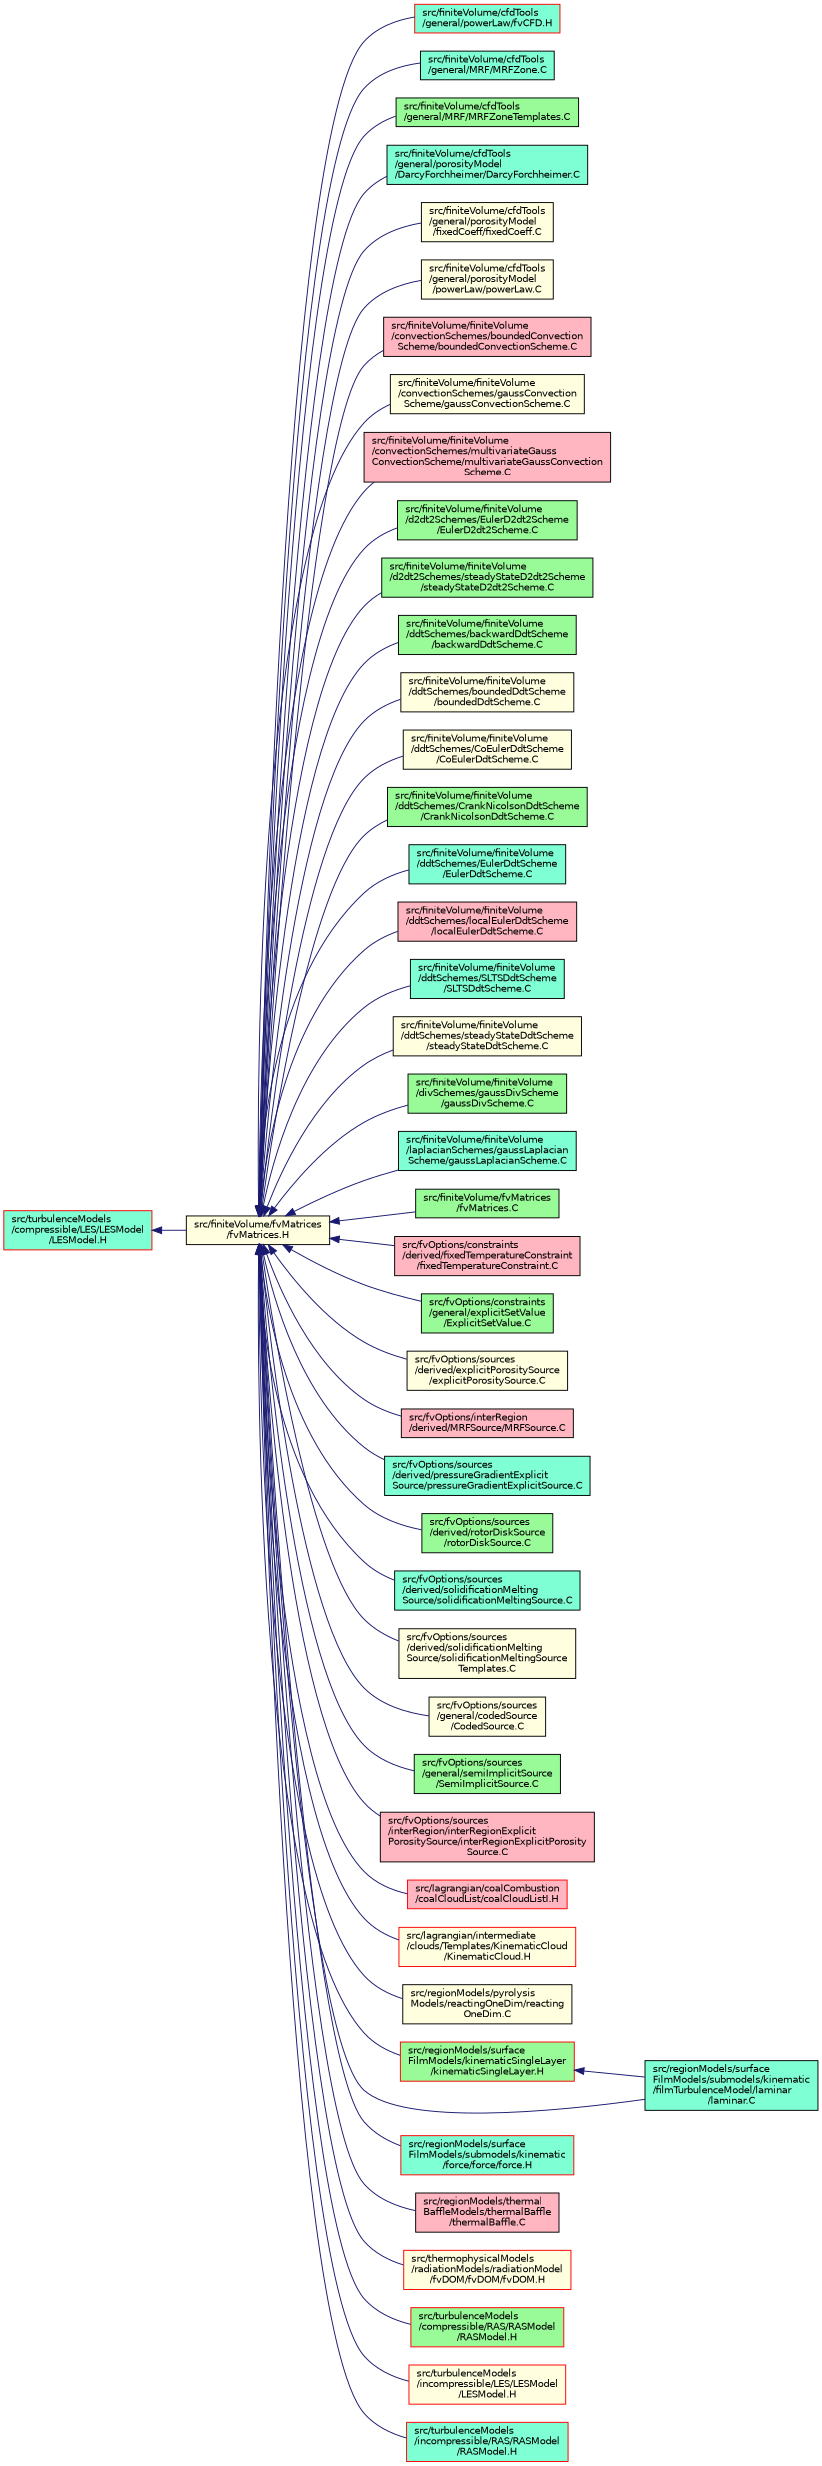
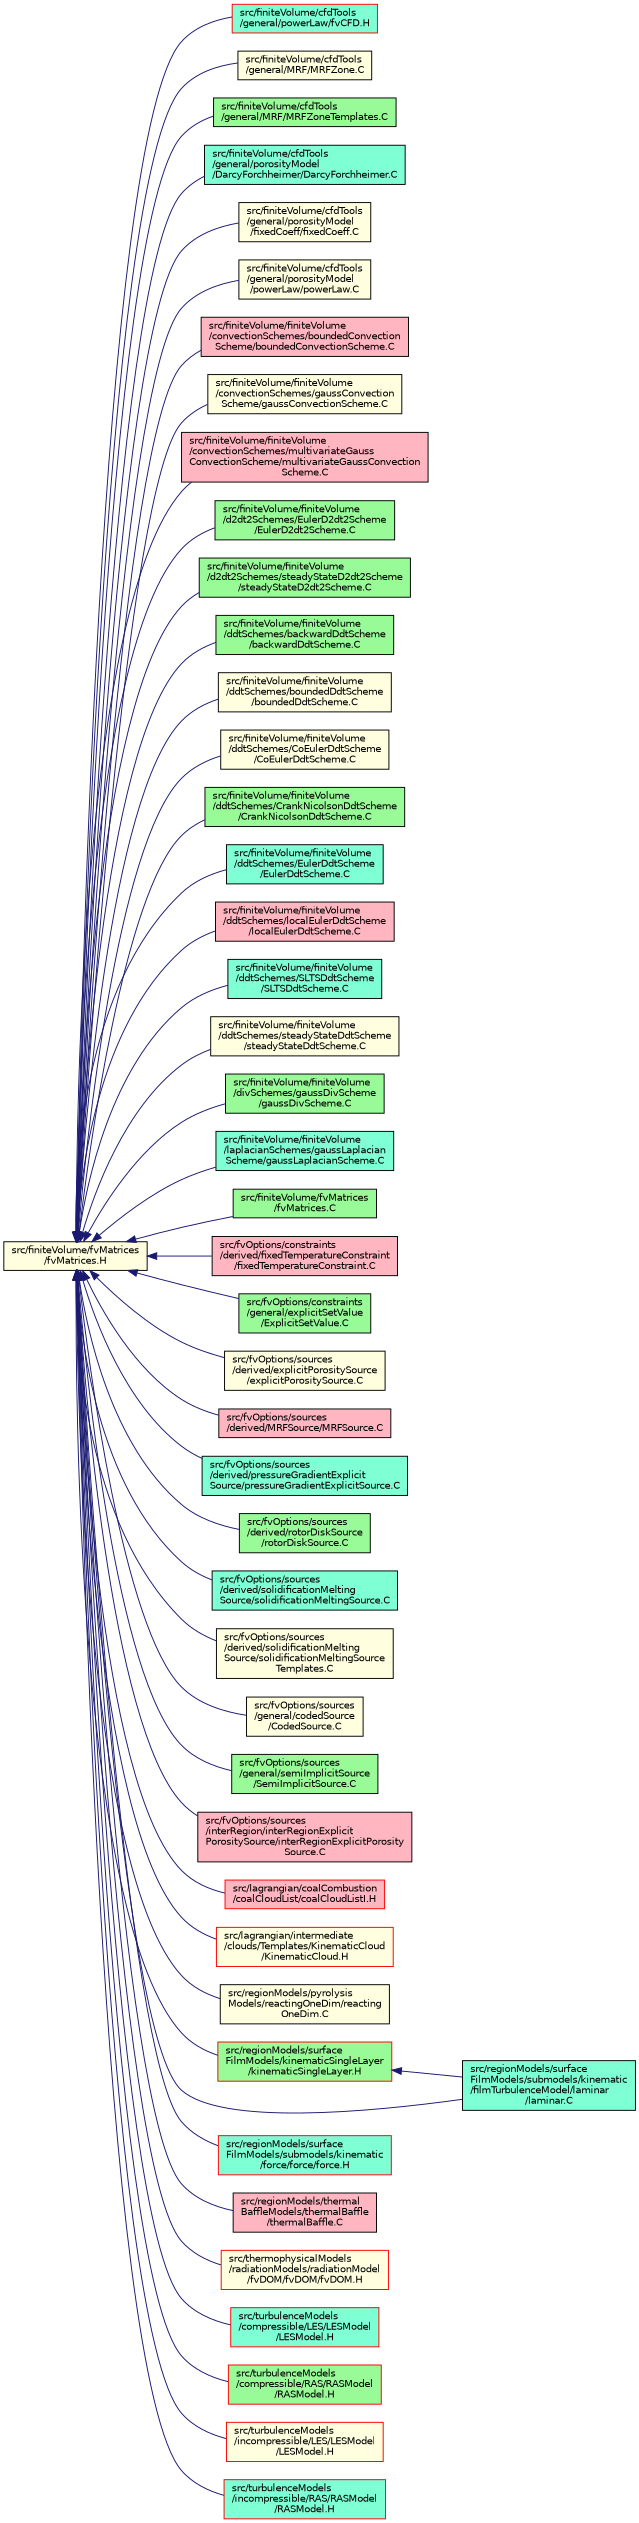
node "src/finiteVolume/cfdTools /general/MRF/MRFZone.C": fillcolor aquamarine -> lightyellow
edge "src/finiteVolume/fvMatrices /fvMatrices.H" -> "src/turbulenceModels /compressible/LES/LESModel /LESModel.H": reversed
node "src/fvOptions/interRegion /derived/MRFSource/MRFSource.C": label "src/fvOptions/interRegion /derived/MRFSource/MRFSource.C" -> "src/fvOptions/sources /derived/MRFSource/MRFSource.C"
